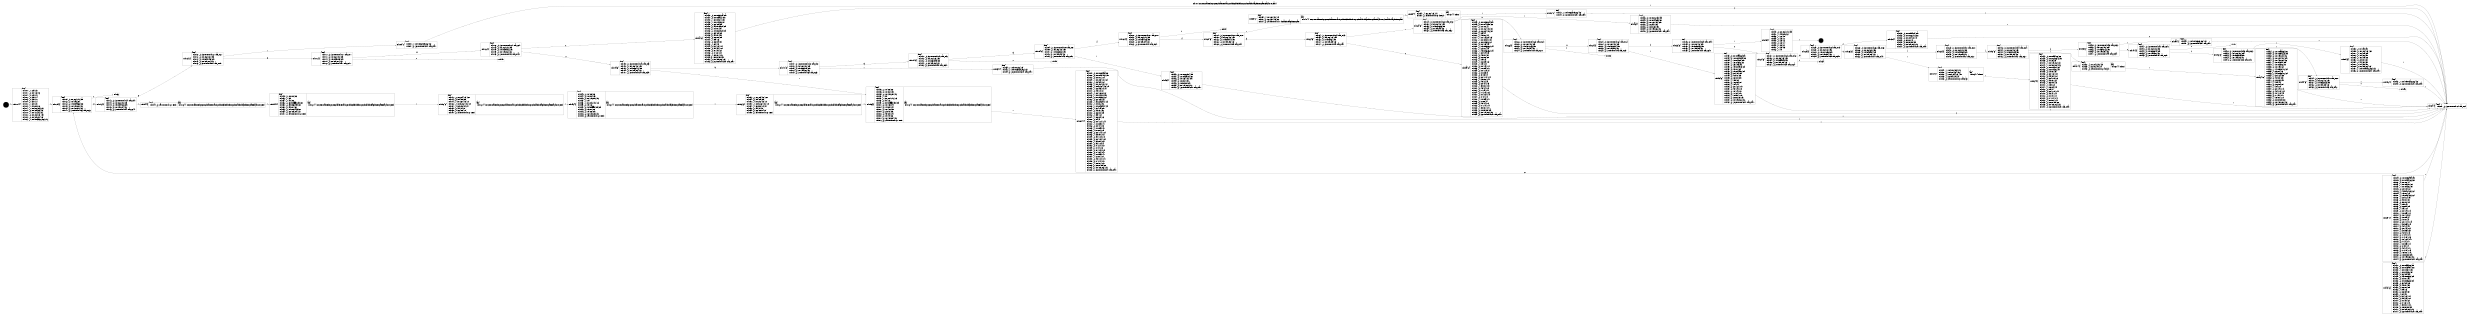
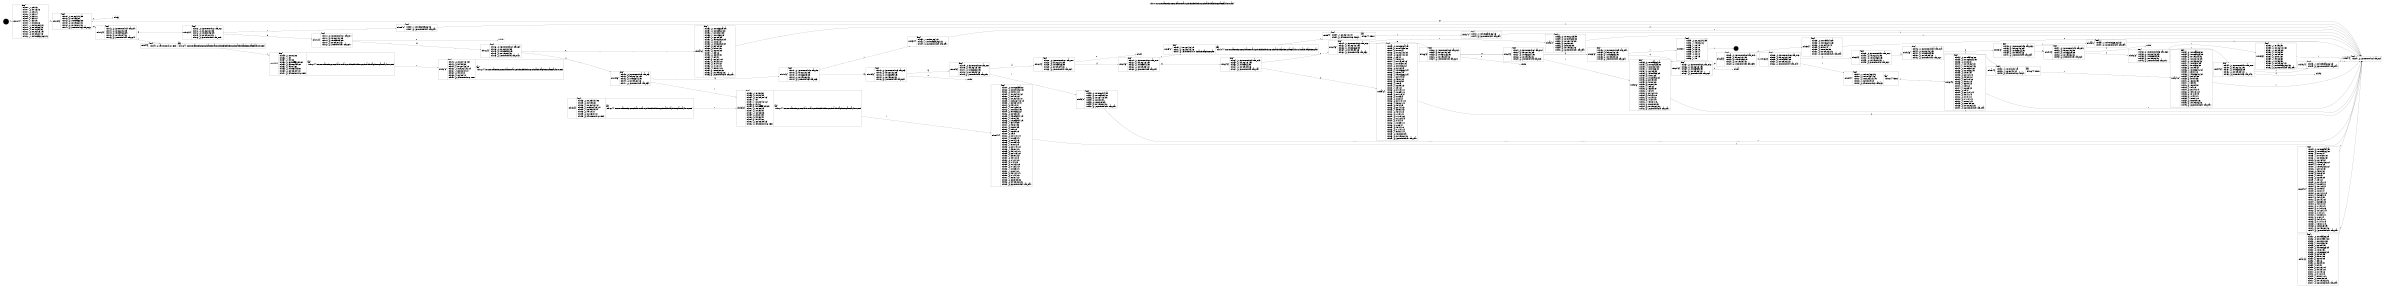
node "0x401d95 [46]": removed
